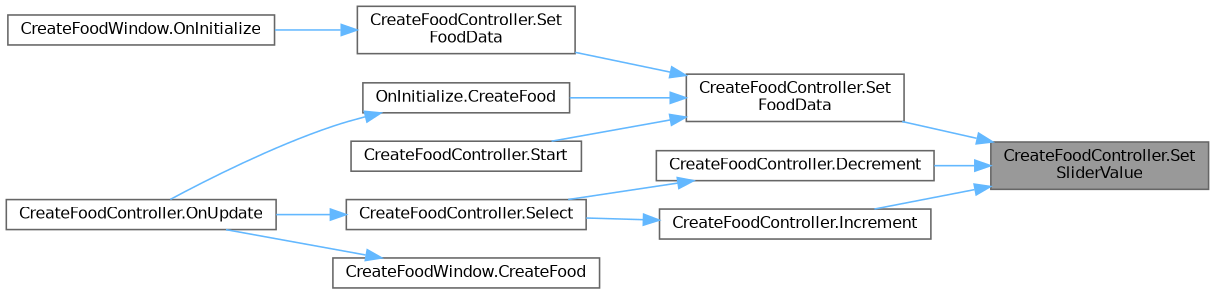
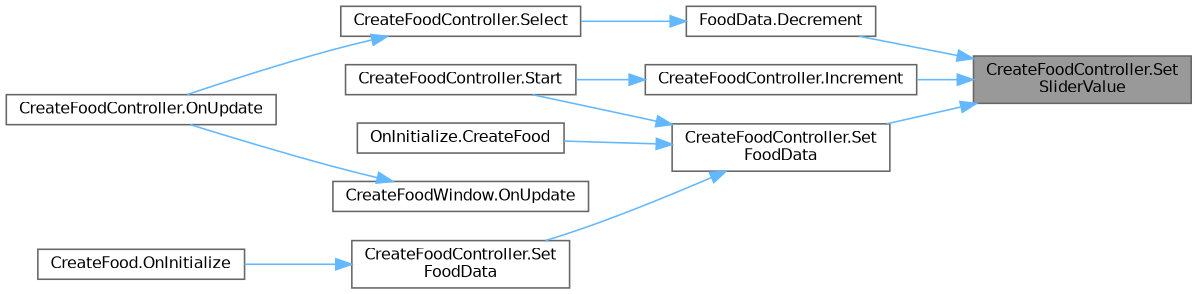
node "CreateFoodWindow.OnInitialize": label "CreateFoodWindow.OnInitialize" -> "CreateFood.OnInitialize"
edge "CreateFoodController.OnUpdate" -> "OnInitialize.CreateFood": removed
node "CreateFoodController.Decrement": label "CreateFoodController.Decrement" -> "FoodData.Decrement"
edge "CreateFoodController.Select" -> "CreateFoodController.Increment": now "CreateFoodController.Start" -> "CreateFoodController.Increment"
node "CreateFoodWindow.CreateFood": label "CreateFoodWindow.CreateFood" -> "CreateFoodWindow.OnUpdate"
